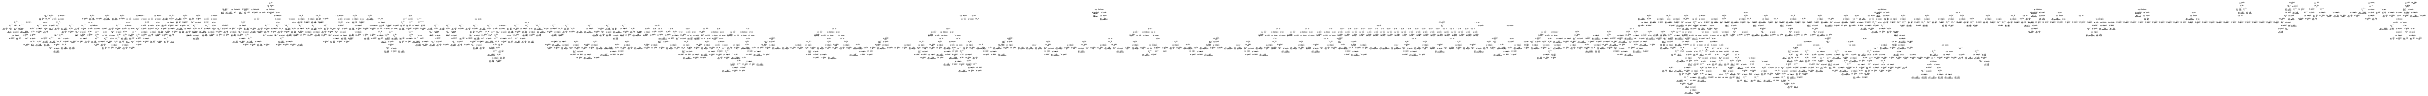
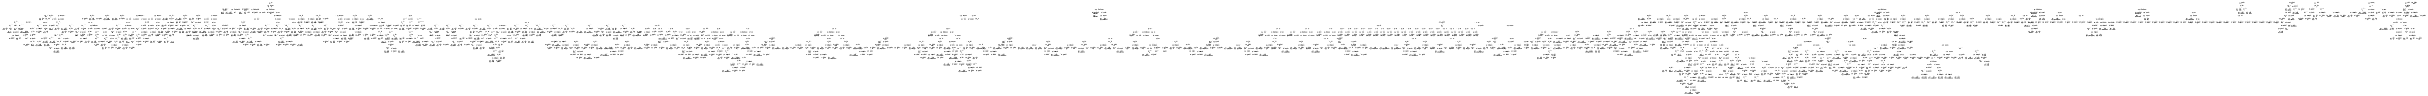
node "251908": added
node "251988": removed
